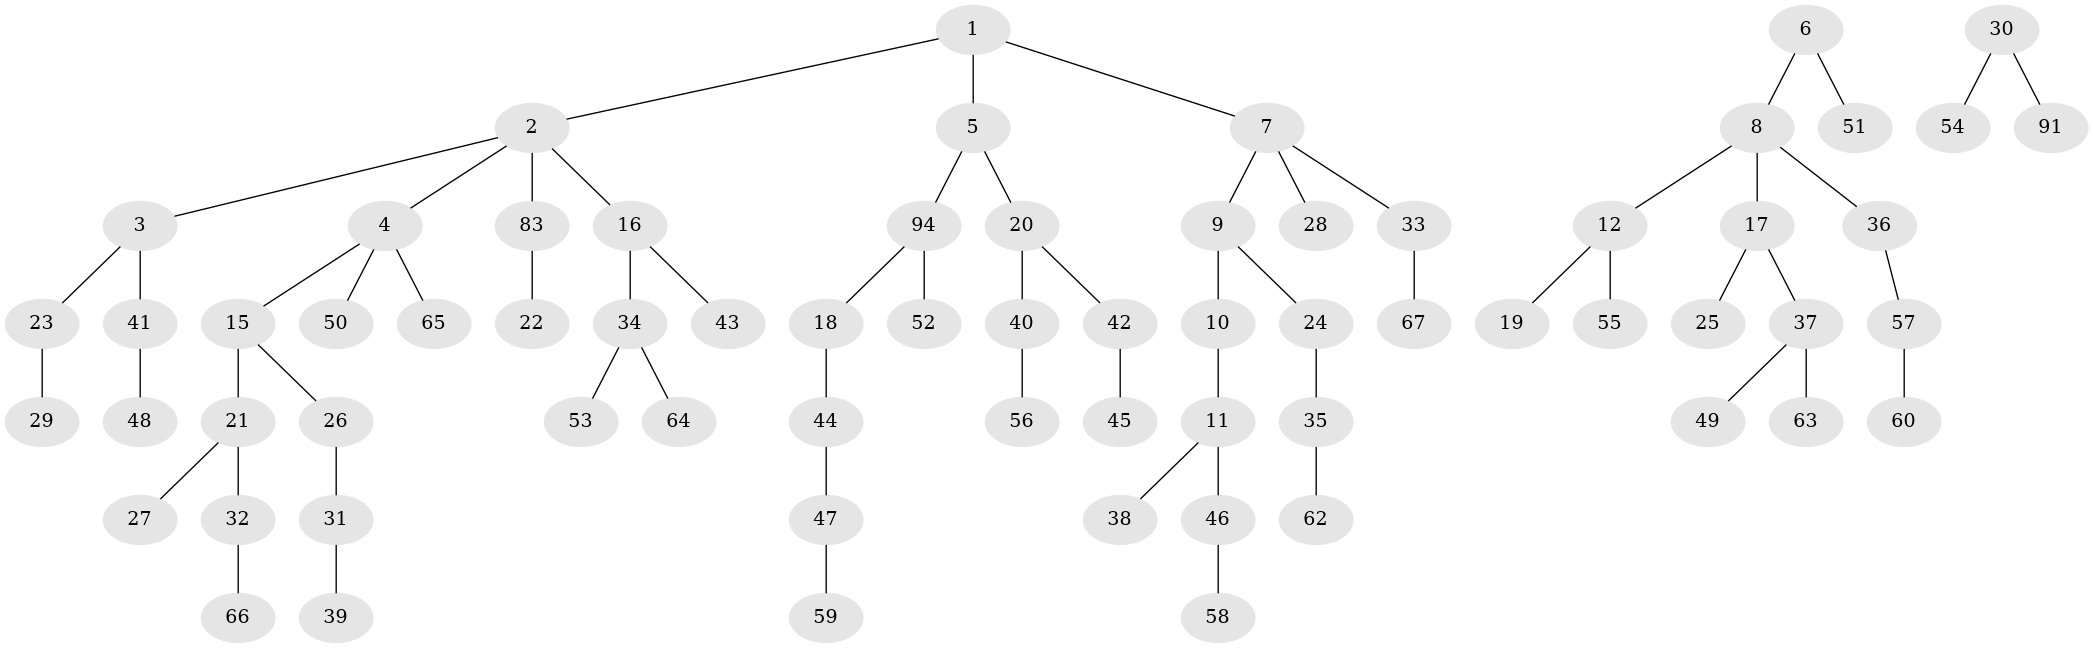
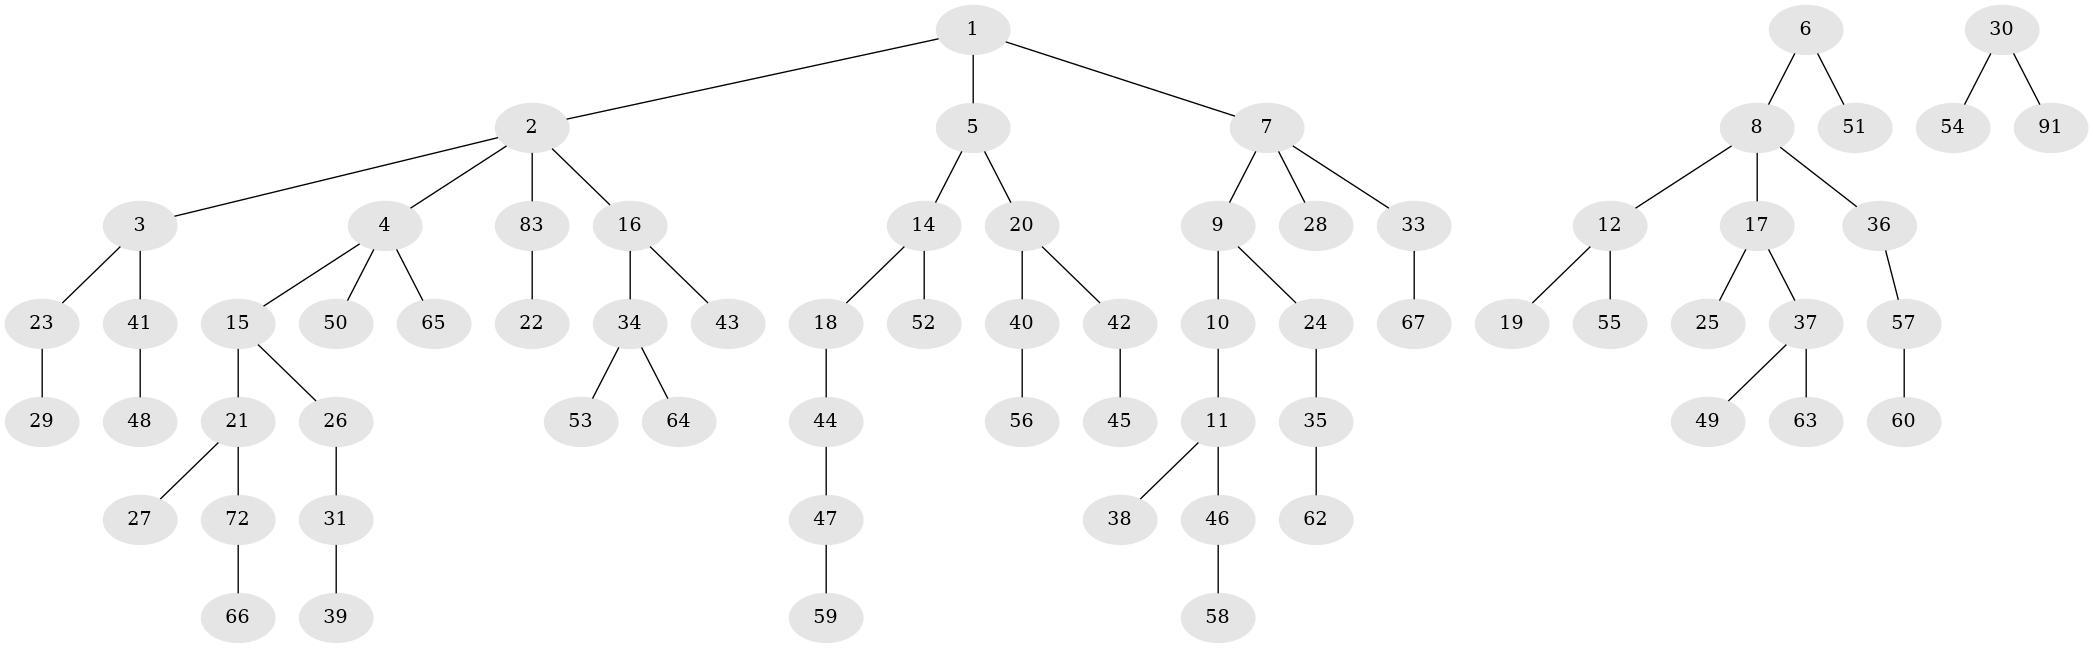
node "94": label "94" -> "14"
node "32": label "32" -> "72"
